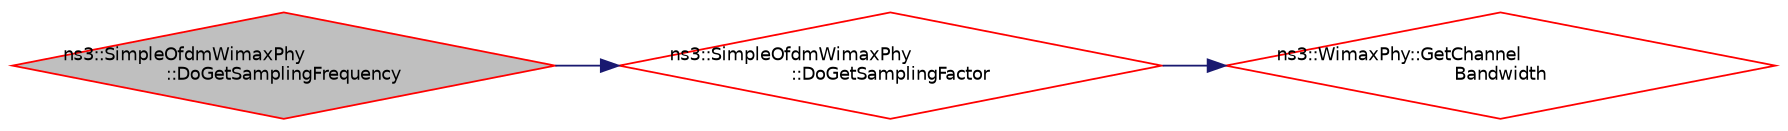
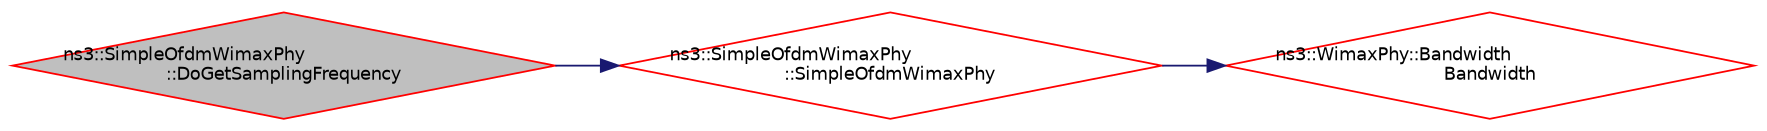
node "ns3::SimpleOfdmWimaxPhy ::DoGetSamplingFactor": label "ns3::SimpleOfdmWimaxPhy ::DoGetSamplingFactor" -> "ns3::SimpleOfdmWimaxPhy ::SimpleOfdmWimaxPhy"
node "ns3::WimaxPhy::GetChannel Bandwidth": label "ns3::WimaxPhy::GetChannel Bandwidth" -> "ns3::WimaxPhy::Bandwidth Bandwidth"
